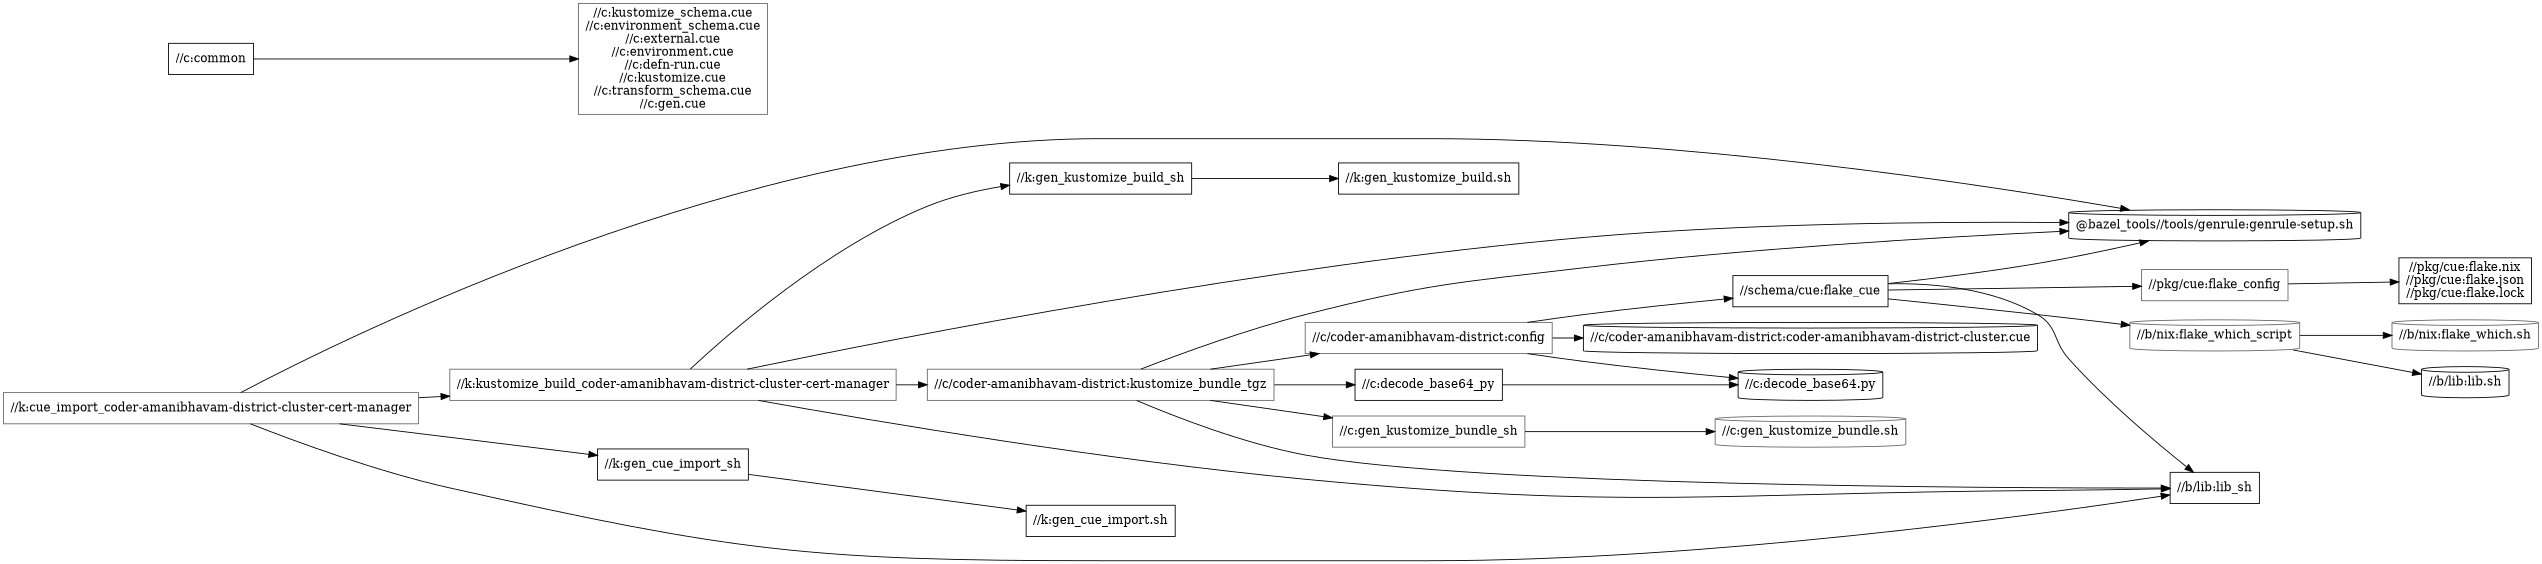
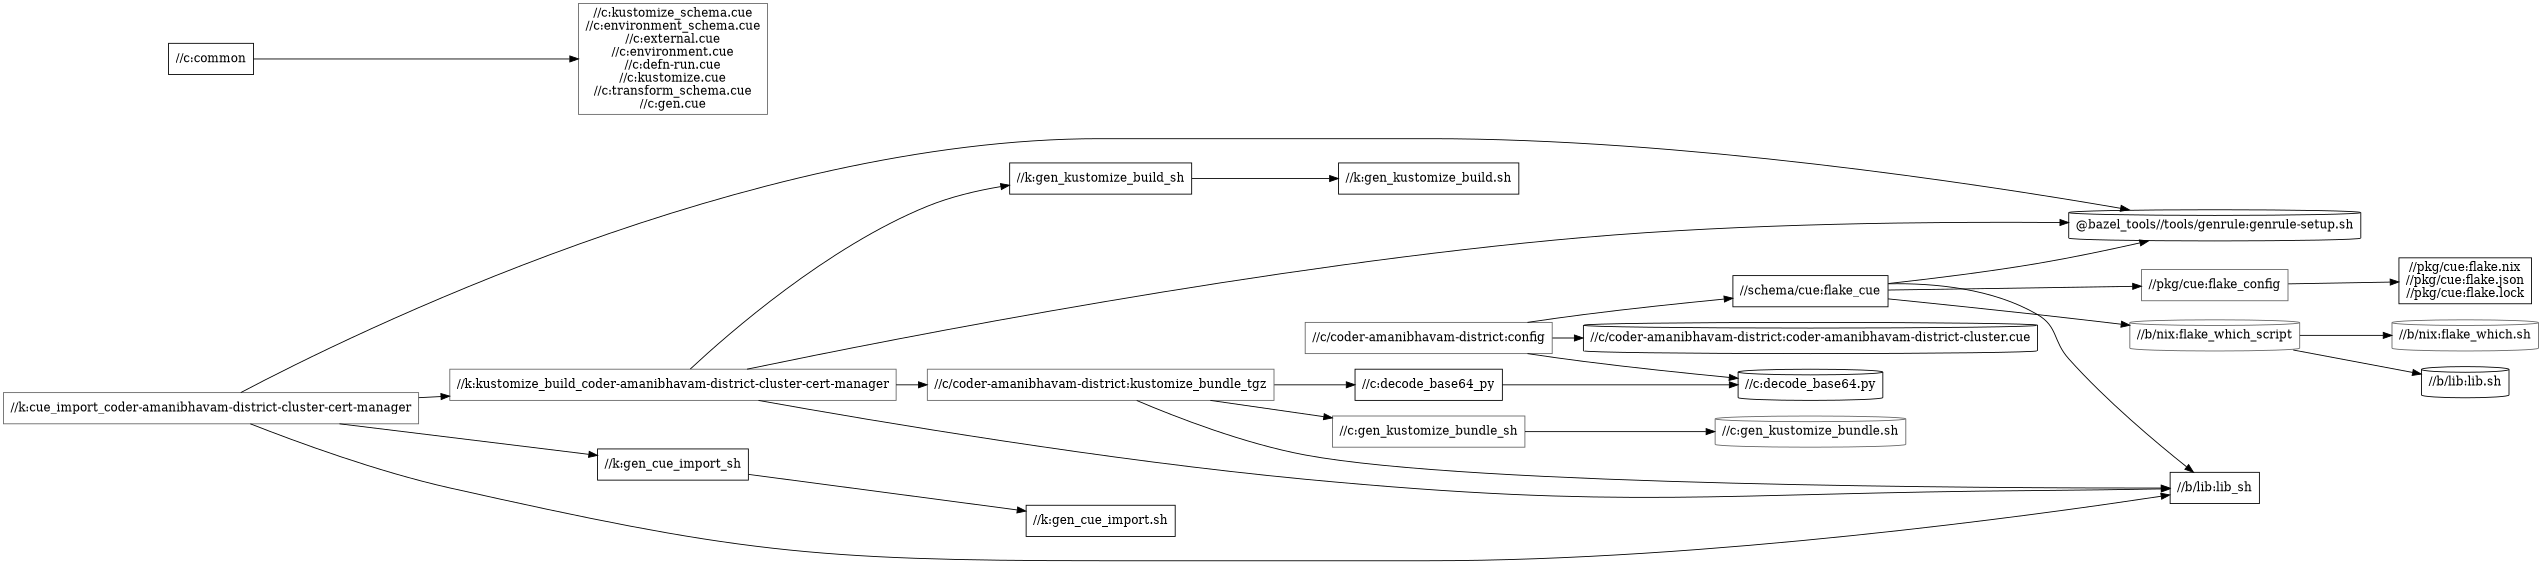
edge "//c/coder-amanibhavam-district:kustomize_bundle_tgz" -> "@bazel_tools//tools/genrule:genrule-setup.sh": removed
edge "//c/coder-amanibhavam-district:kustomize_bundle_tgz" -> "//c/coder-amanibhavam-district:config": removed
